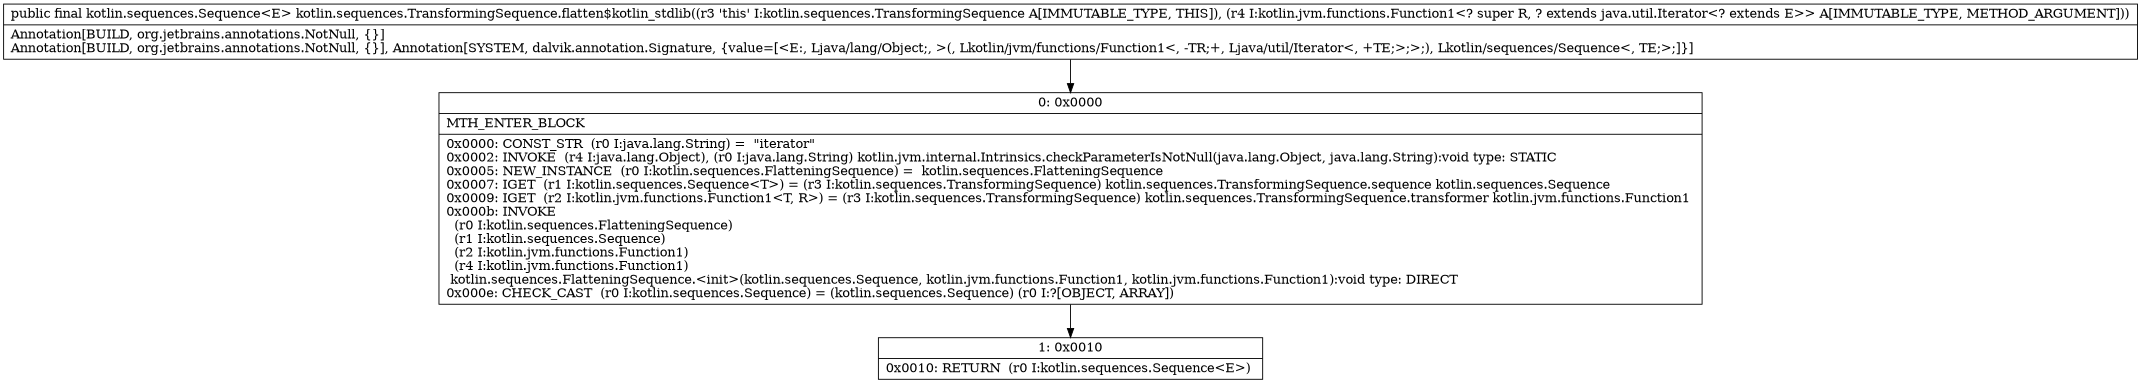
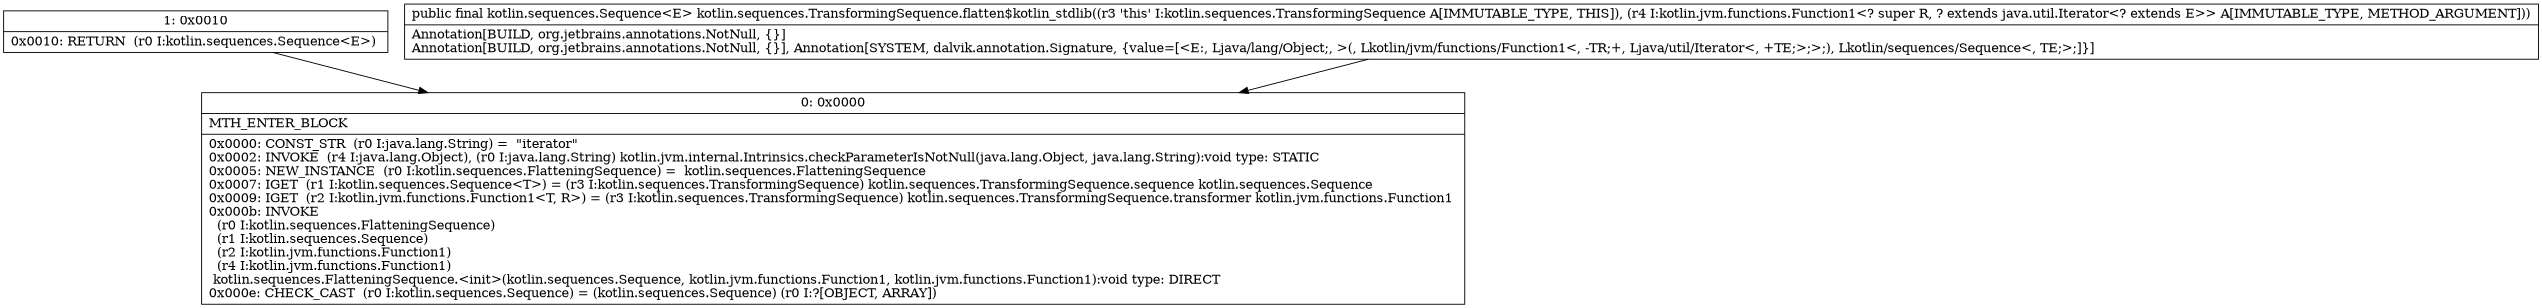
edge "0: 0x0000" -> "1: 0x0010": reversed
